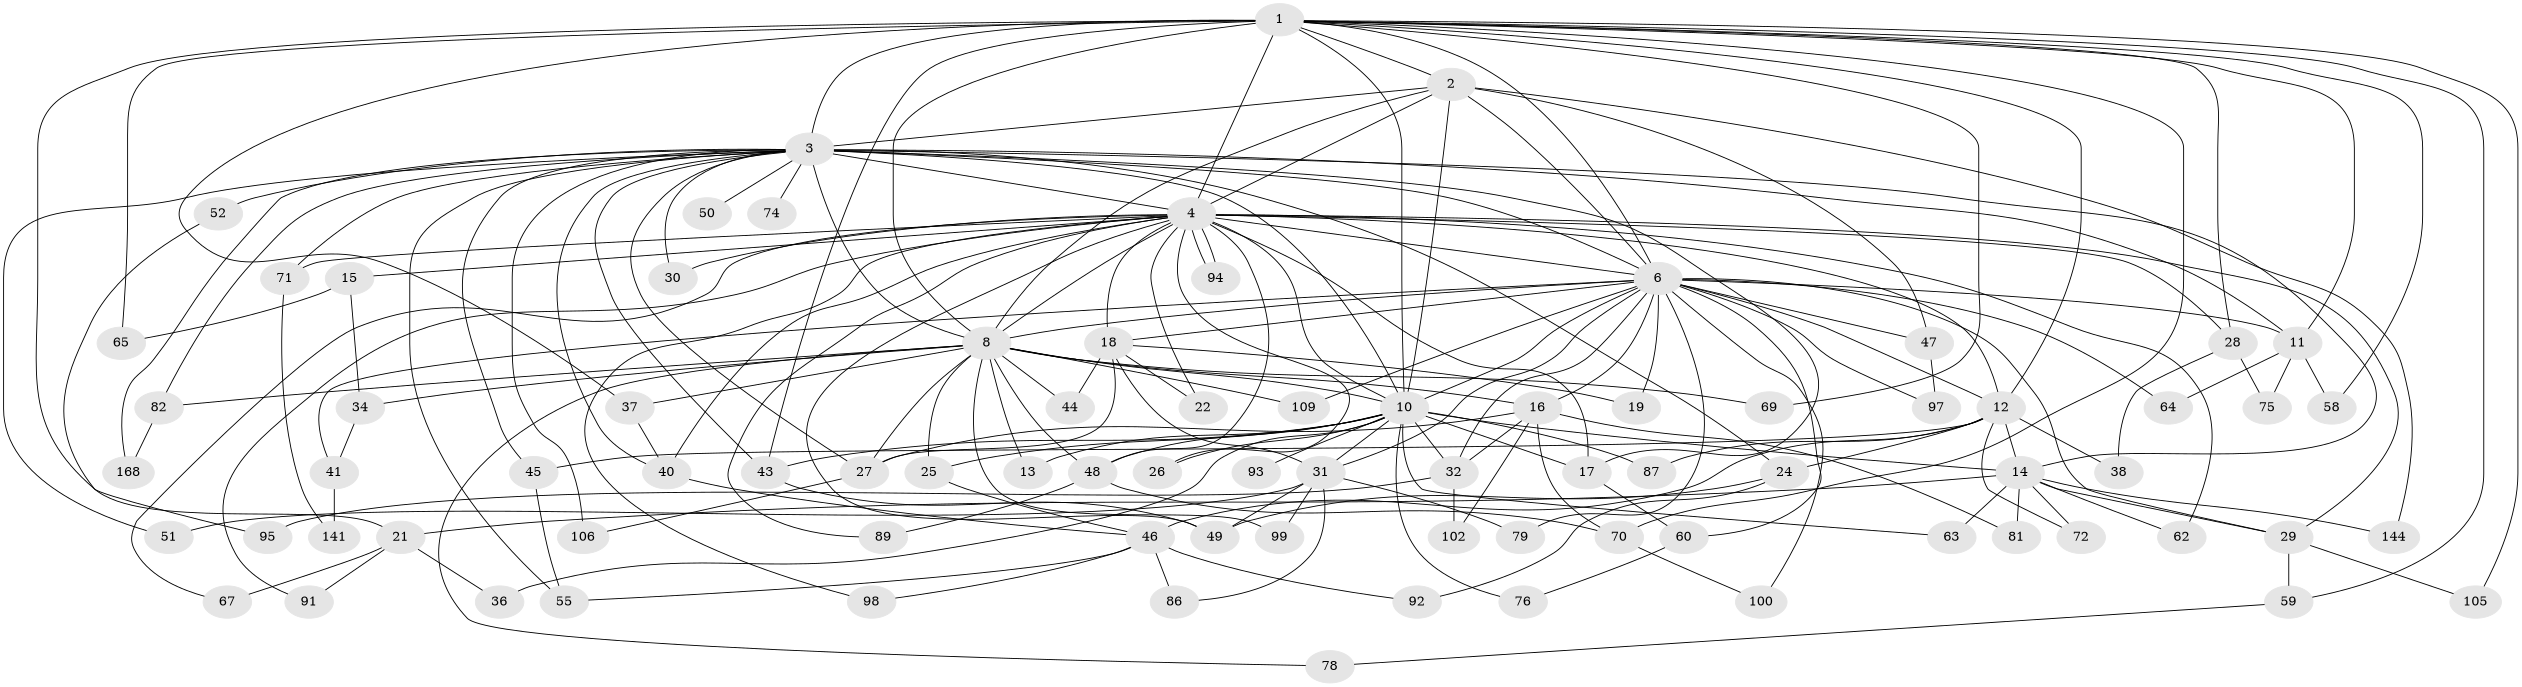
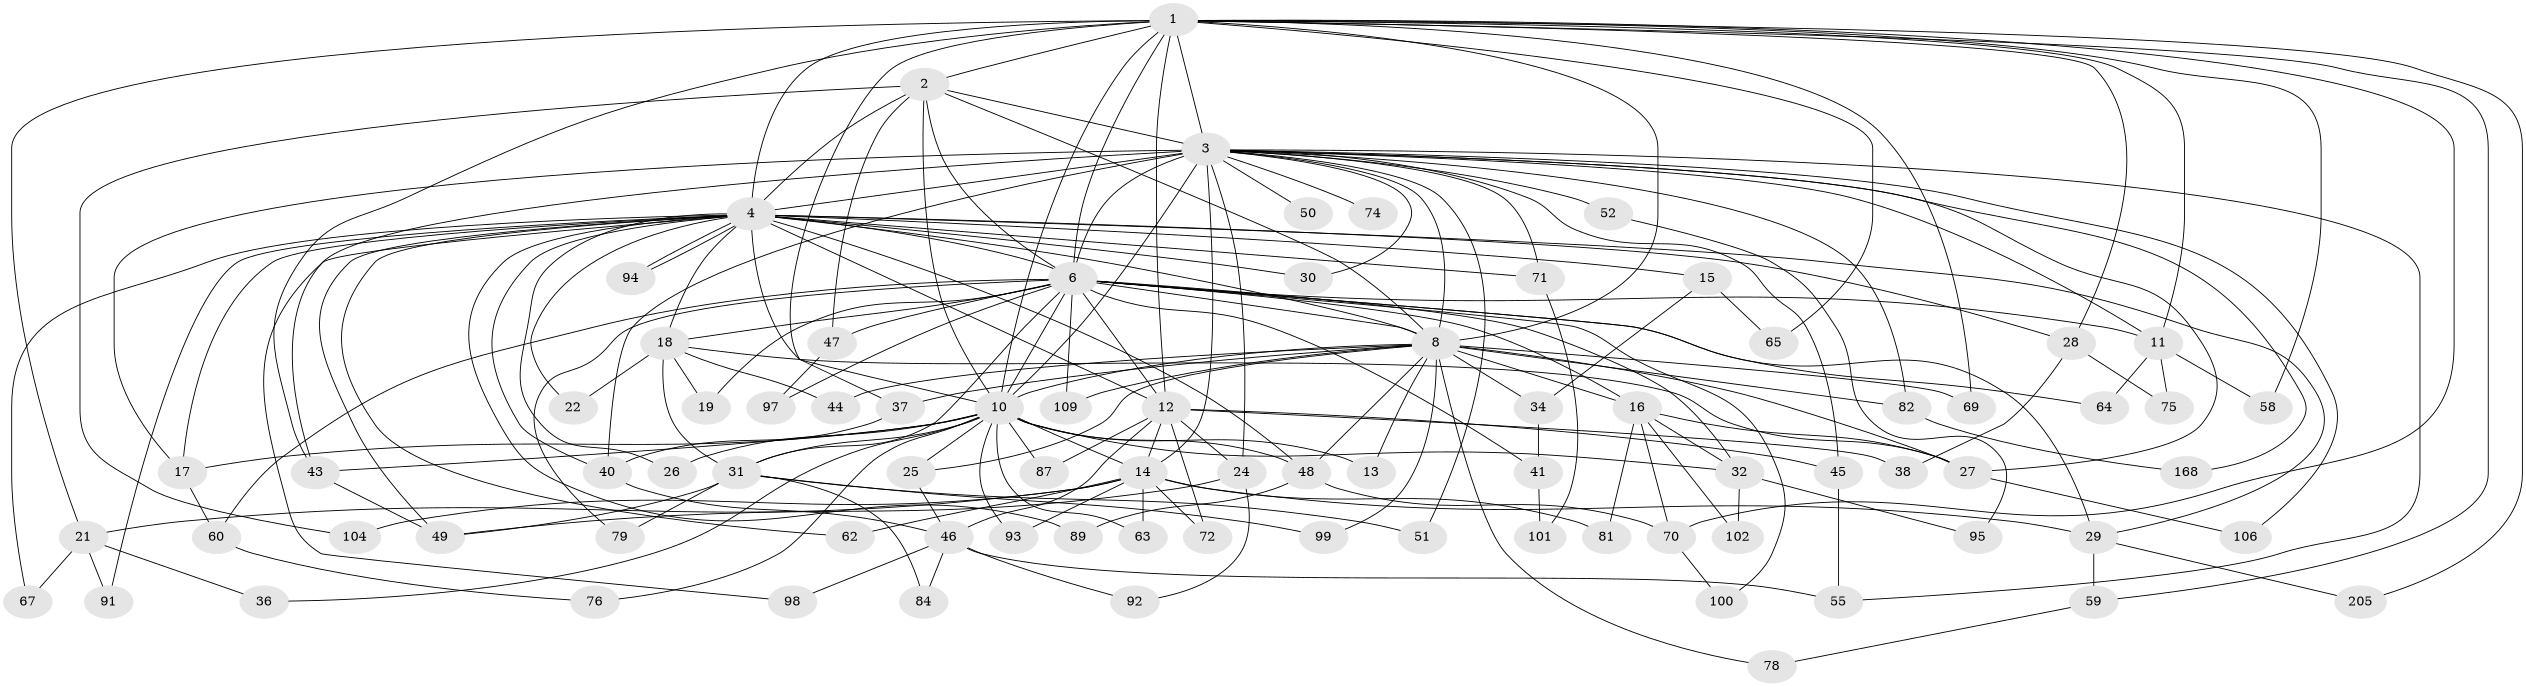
edge "14" -- "93": added
node "141": label "141" -> "101"
node "144": label "144" -> "104"
node "86": label "86" -> "84"
node "105": label "105" -> "205"
